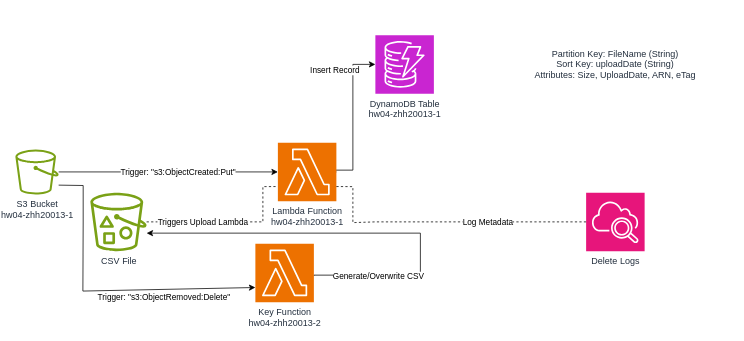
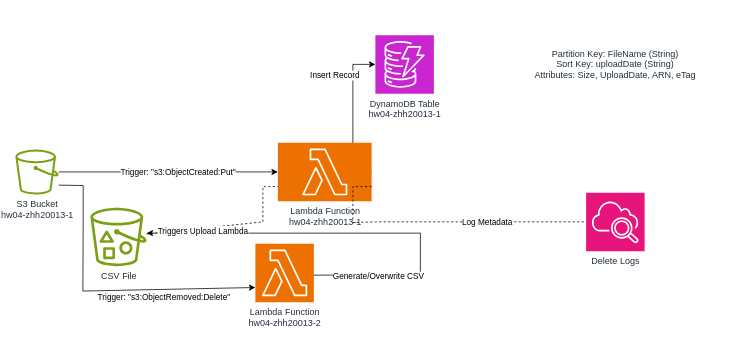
node "Lambda Function hw04-zhh20013-1": size 59x59 -> 94x59
node "CSV File": moved (119, 222) -> (119, 237)
node "Key Function hw04-zhh20013-2": label "Key Function hw04-zhh20013-2" -> "Lambda Function hw04-zhh20013-2"
